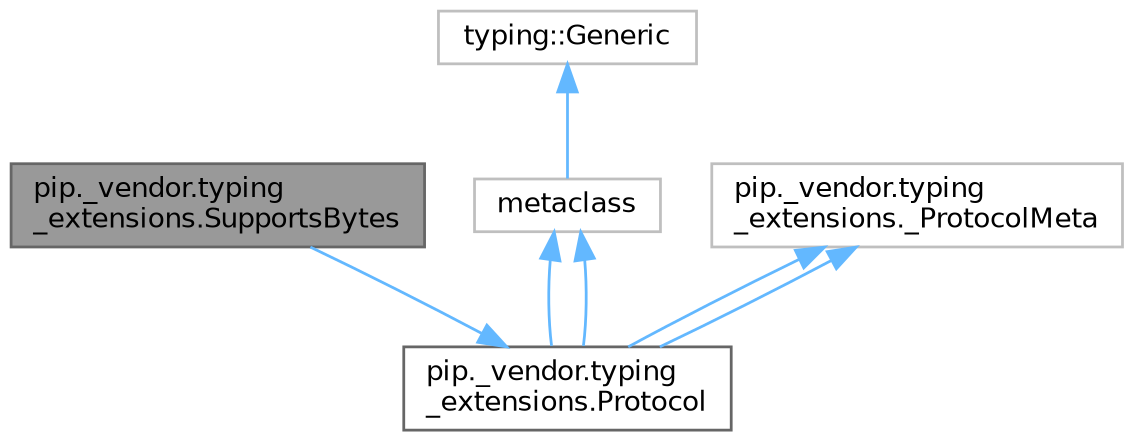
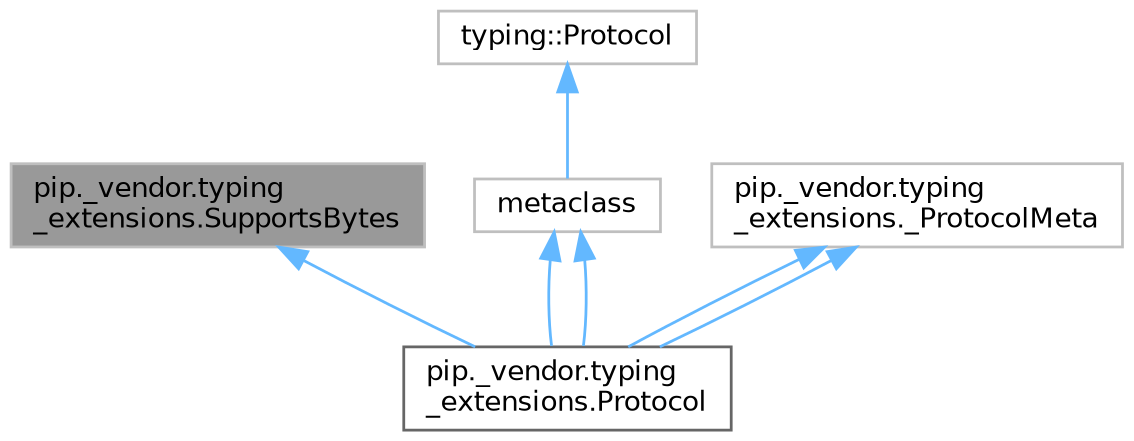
node "typing::Generic": label "typing::Generic" -> "typing::Protocol"
node "pip._vendor.typing _extensions.SupportsBytes": color gray40 -> grey75
edge "pip._vendor.typing _extensions.SupportsBytes" -> "pip._vendor.typing _extensions.Protocol": reversed
